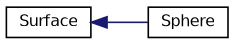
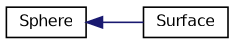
edge "Sphere" -> "Surface": reversed
